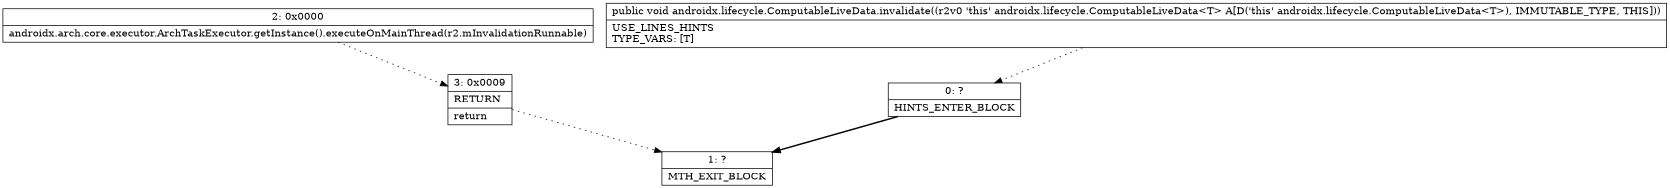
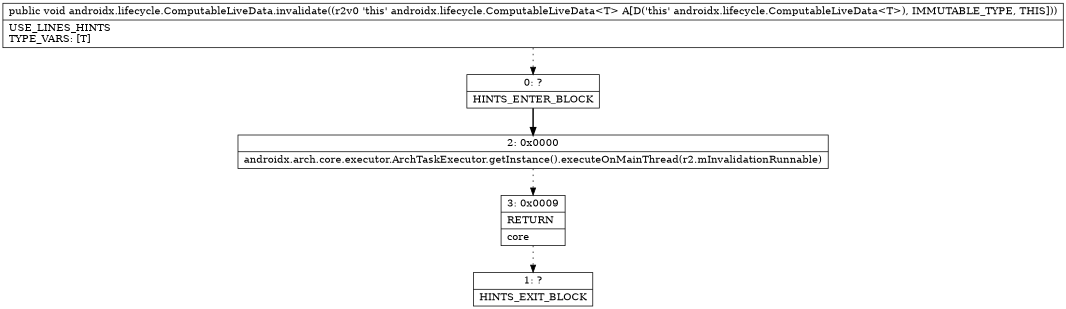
node "3: 0x0009": text "return" -> "core"
edge "0: ?" -> "1: ?": now "0: ?" -> "2: 0x0000"
node "1: ?": text "MTH_EXIT_BLOCK" -> "HINTS_EXIT_BLOCK"
